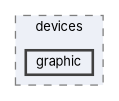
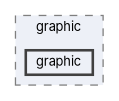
cluster "devices": label "devices" -> "graphic"
